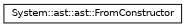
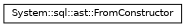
node "System::ast::ast::FromConstructor": label "System::ast::ast::FromConstructor" -> "System::sql::ast::FromConstructor"
